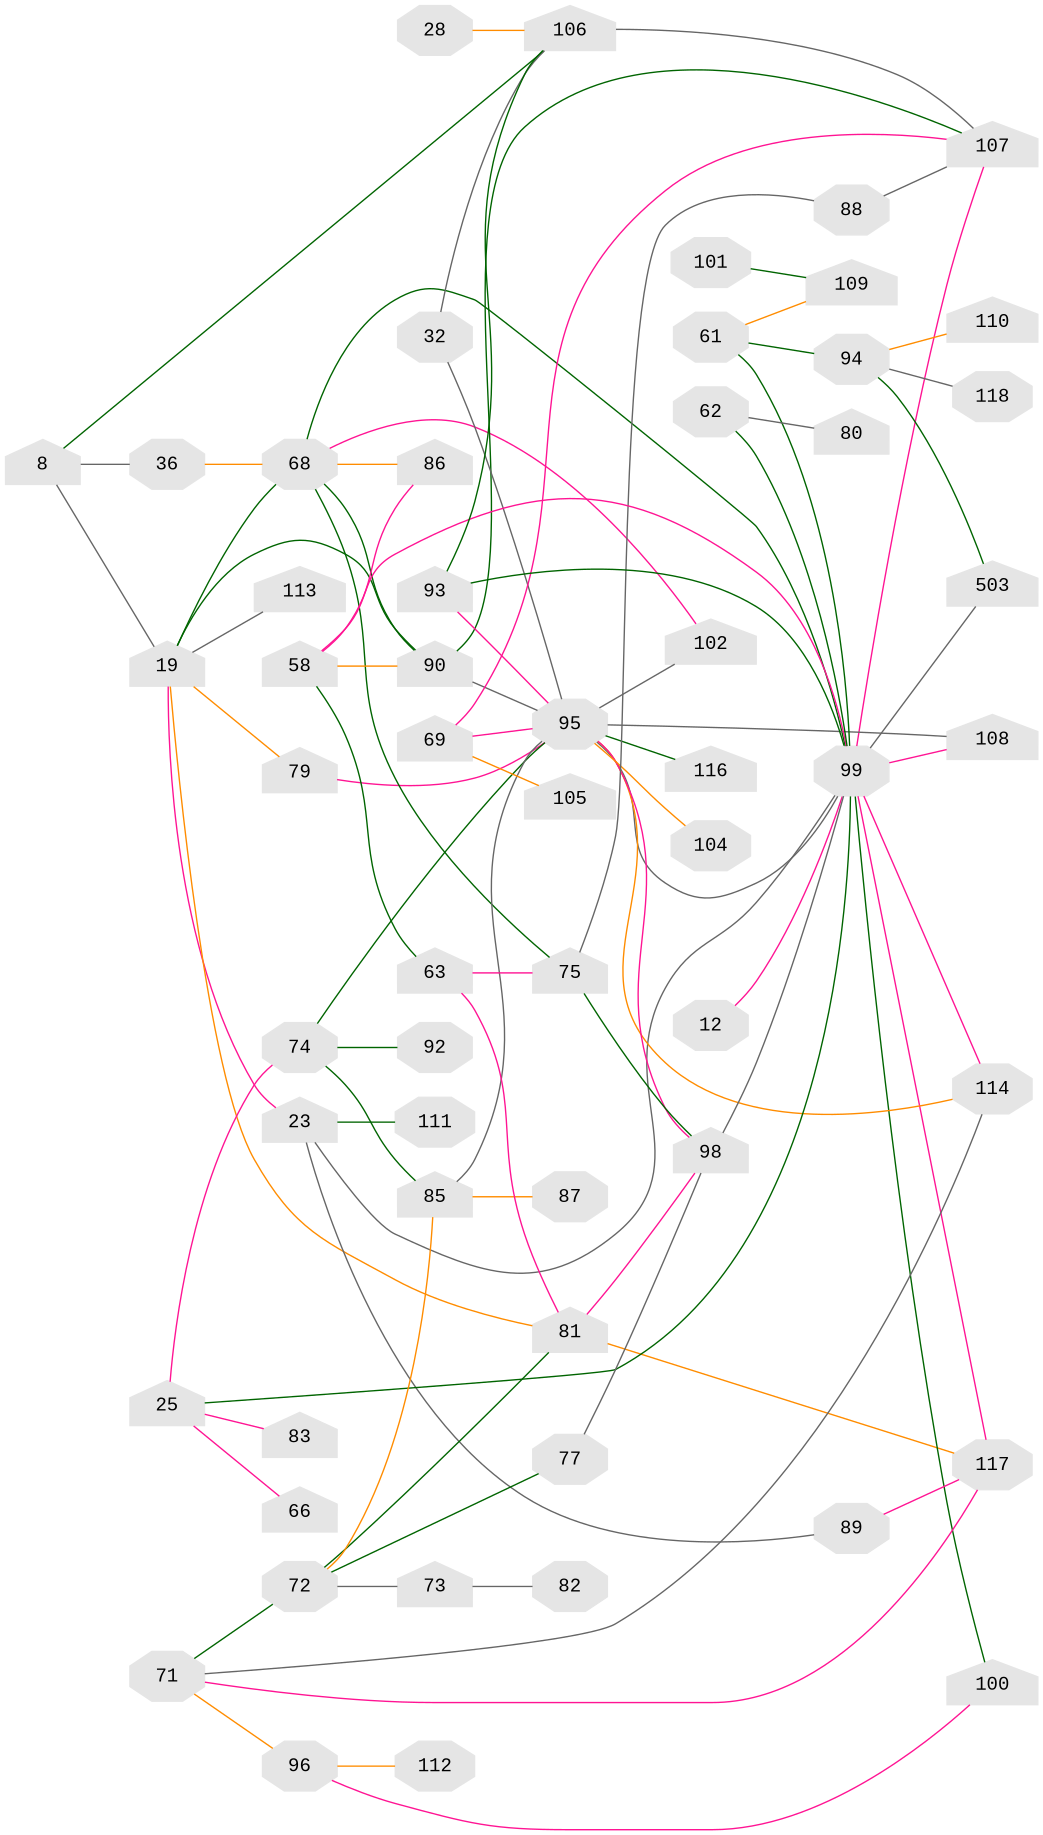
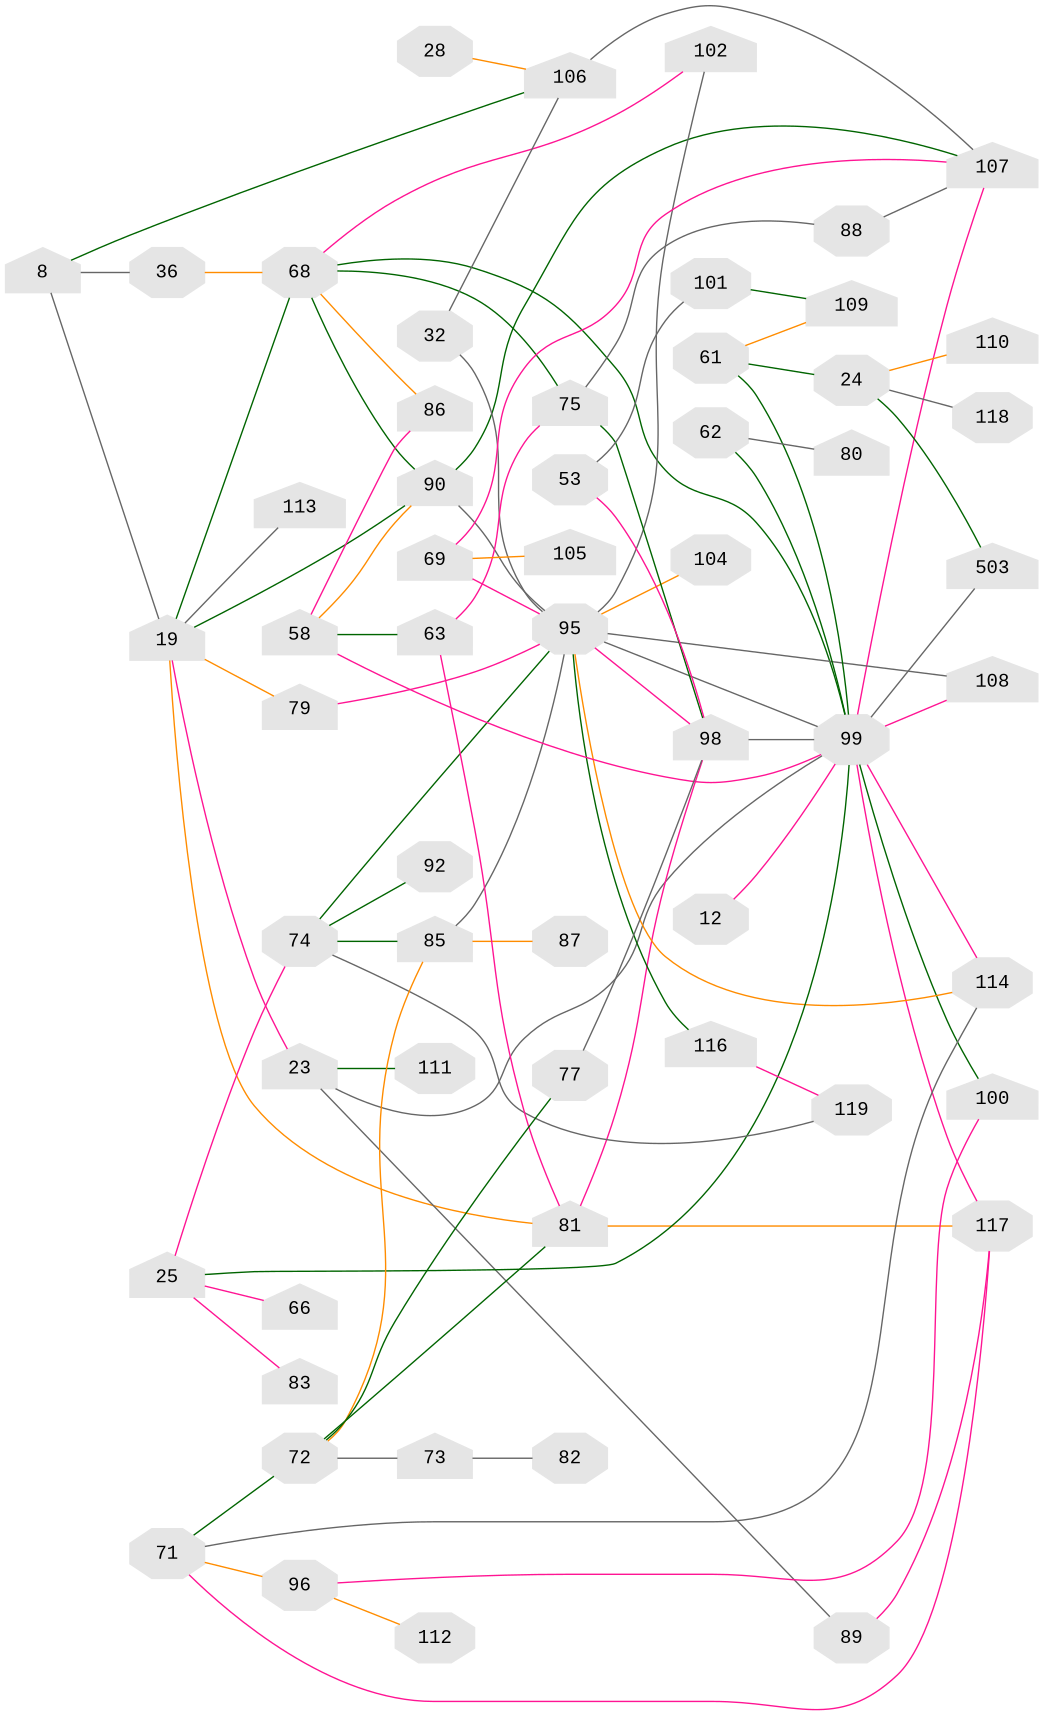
node "94": label "94" -> "24"
node "53": added
node "93": removed
node "119": added
